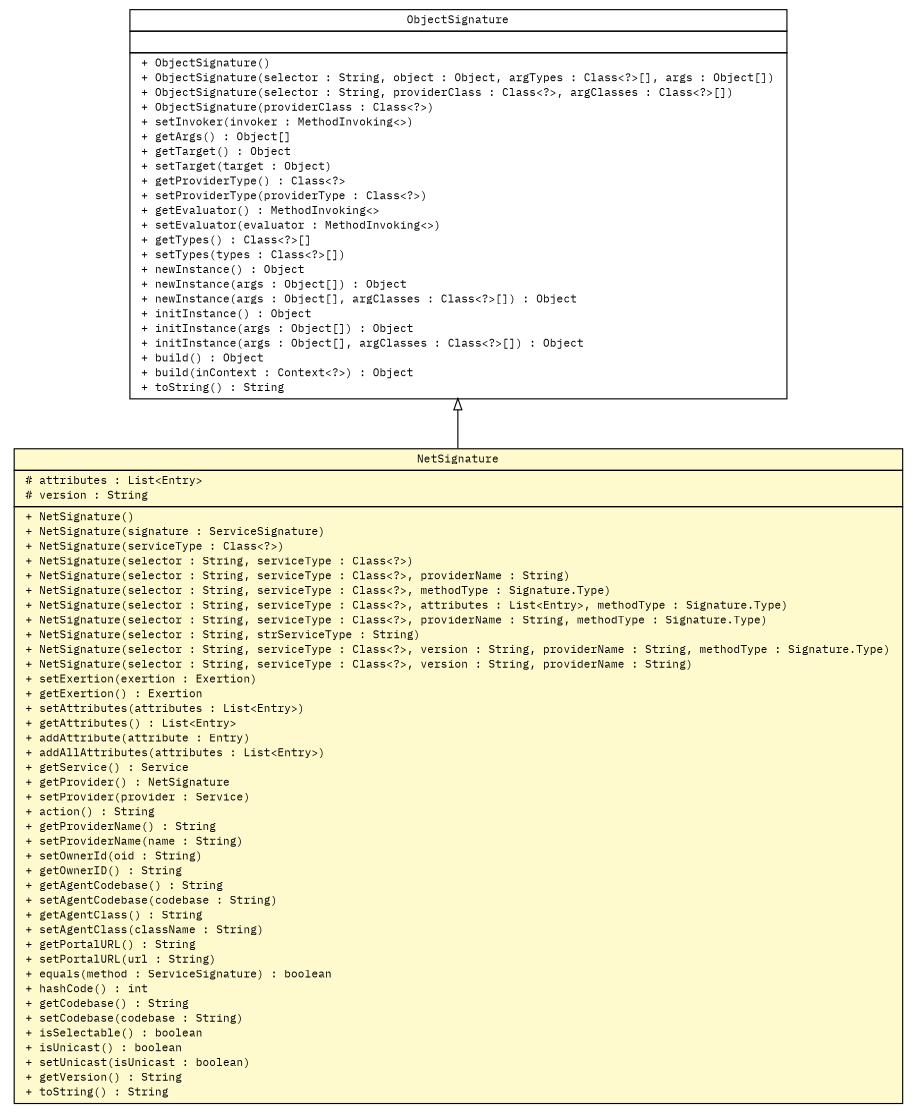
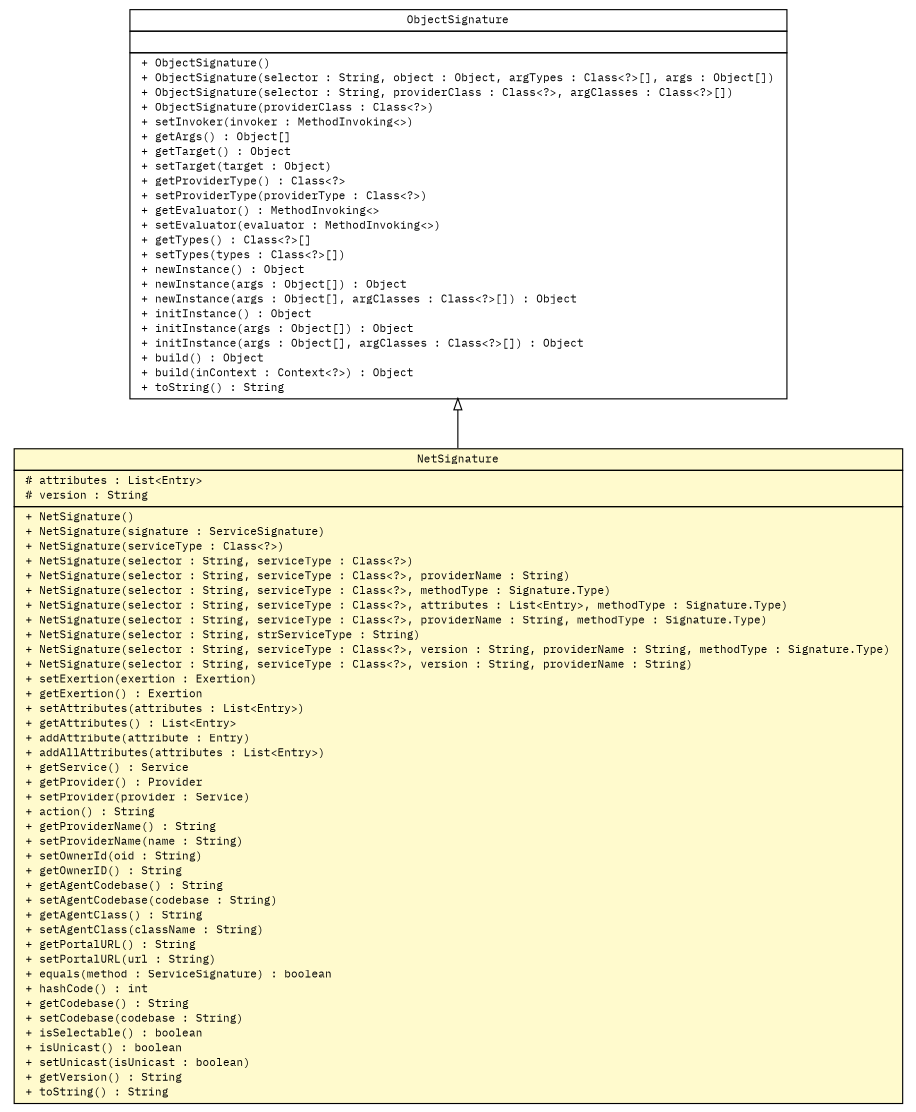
node "NetSignature": text "+ getProvider() : NetSignature" -> "+ getProvider() : Provider"
